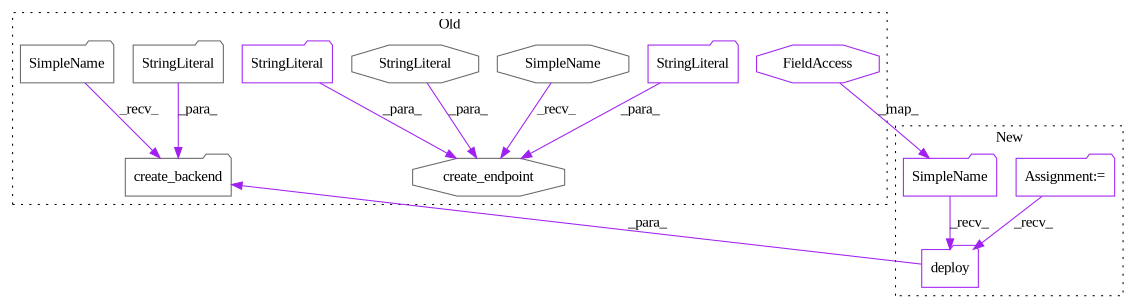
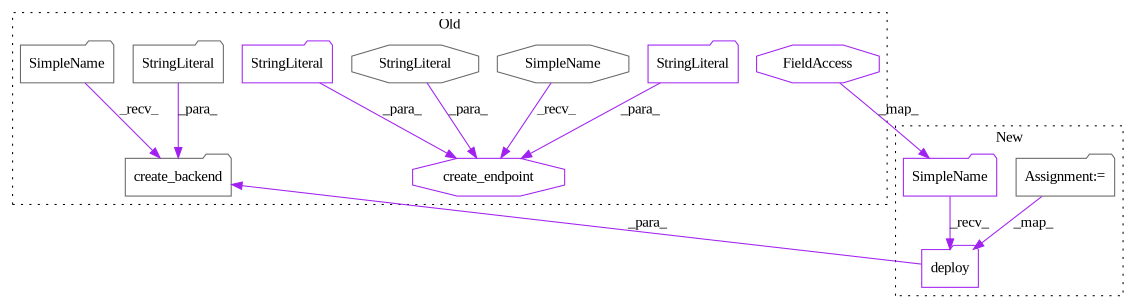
node "create_endpoint": color gray40 -> purple
node "Assignment:=": color purple -> gray40
edge "Assignment:=" -> "deploy": label "_recv_" -> "_map_"
